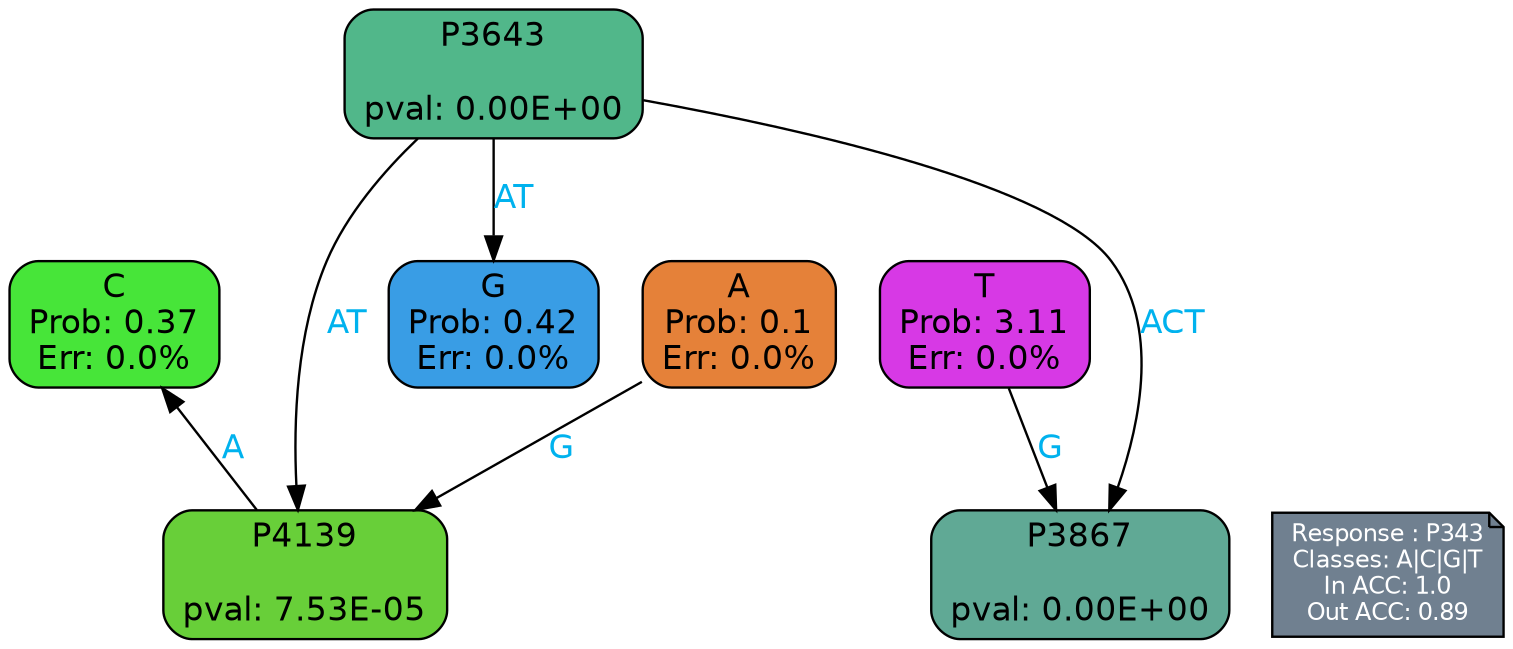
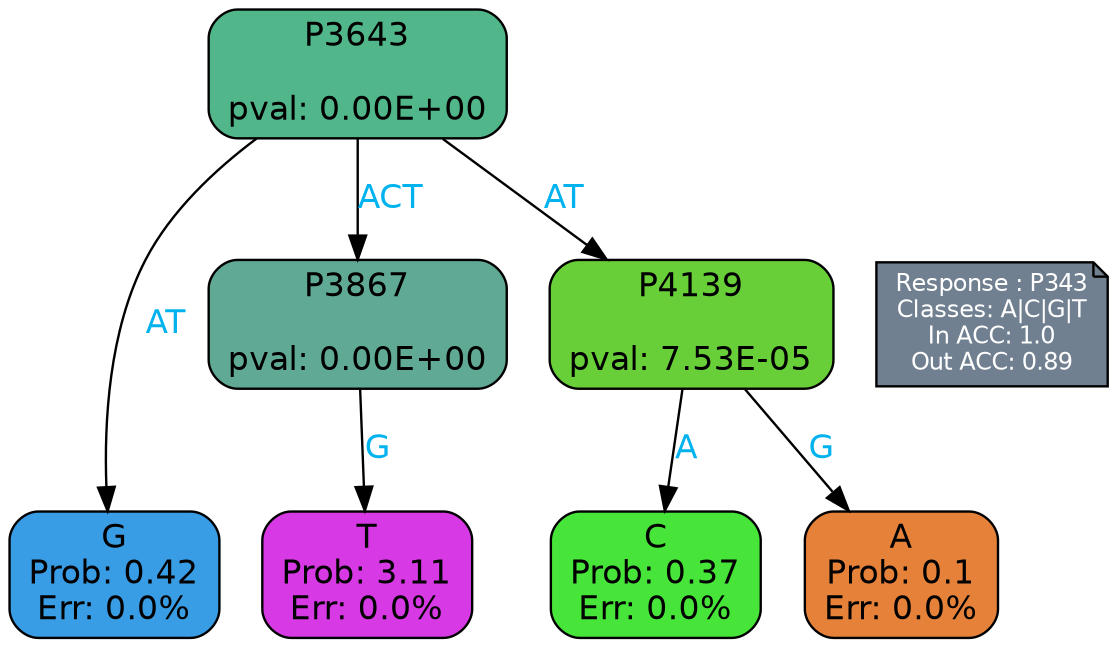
edge "T Prob: 3.11 Err: 0.0%" -> "P3867 pval: 0.00E+00": reversed
edge "A Prob: 0.1 Err: 0.0%" -> "P4139 pval: 7.53E-05": reversed
